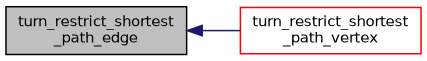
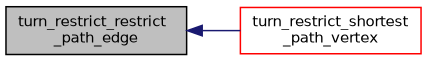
node "turn_restrict_shortest _path_edge": label "turn_restrict_shortest _path_edge" -> "turn_restrict_restrict _path_edge"
